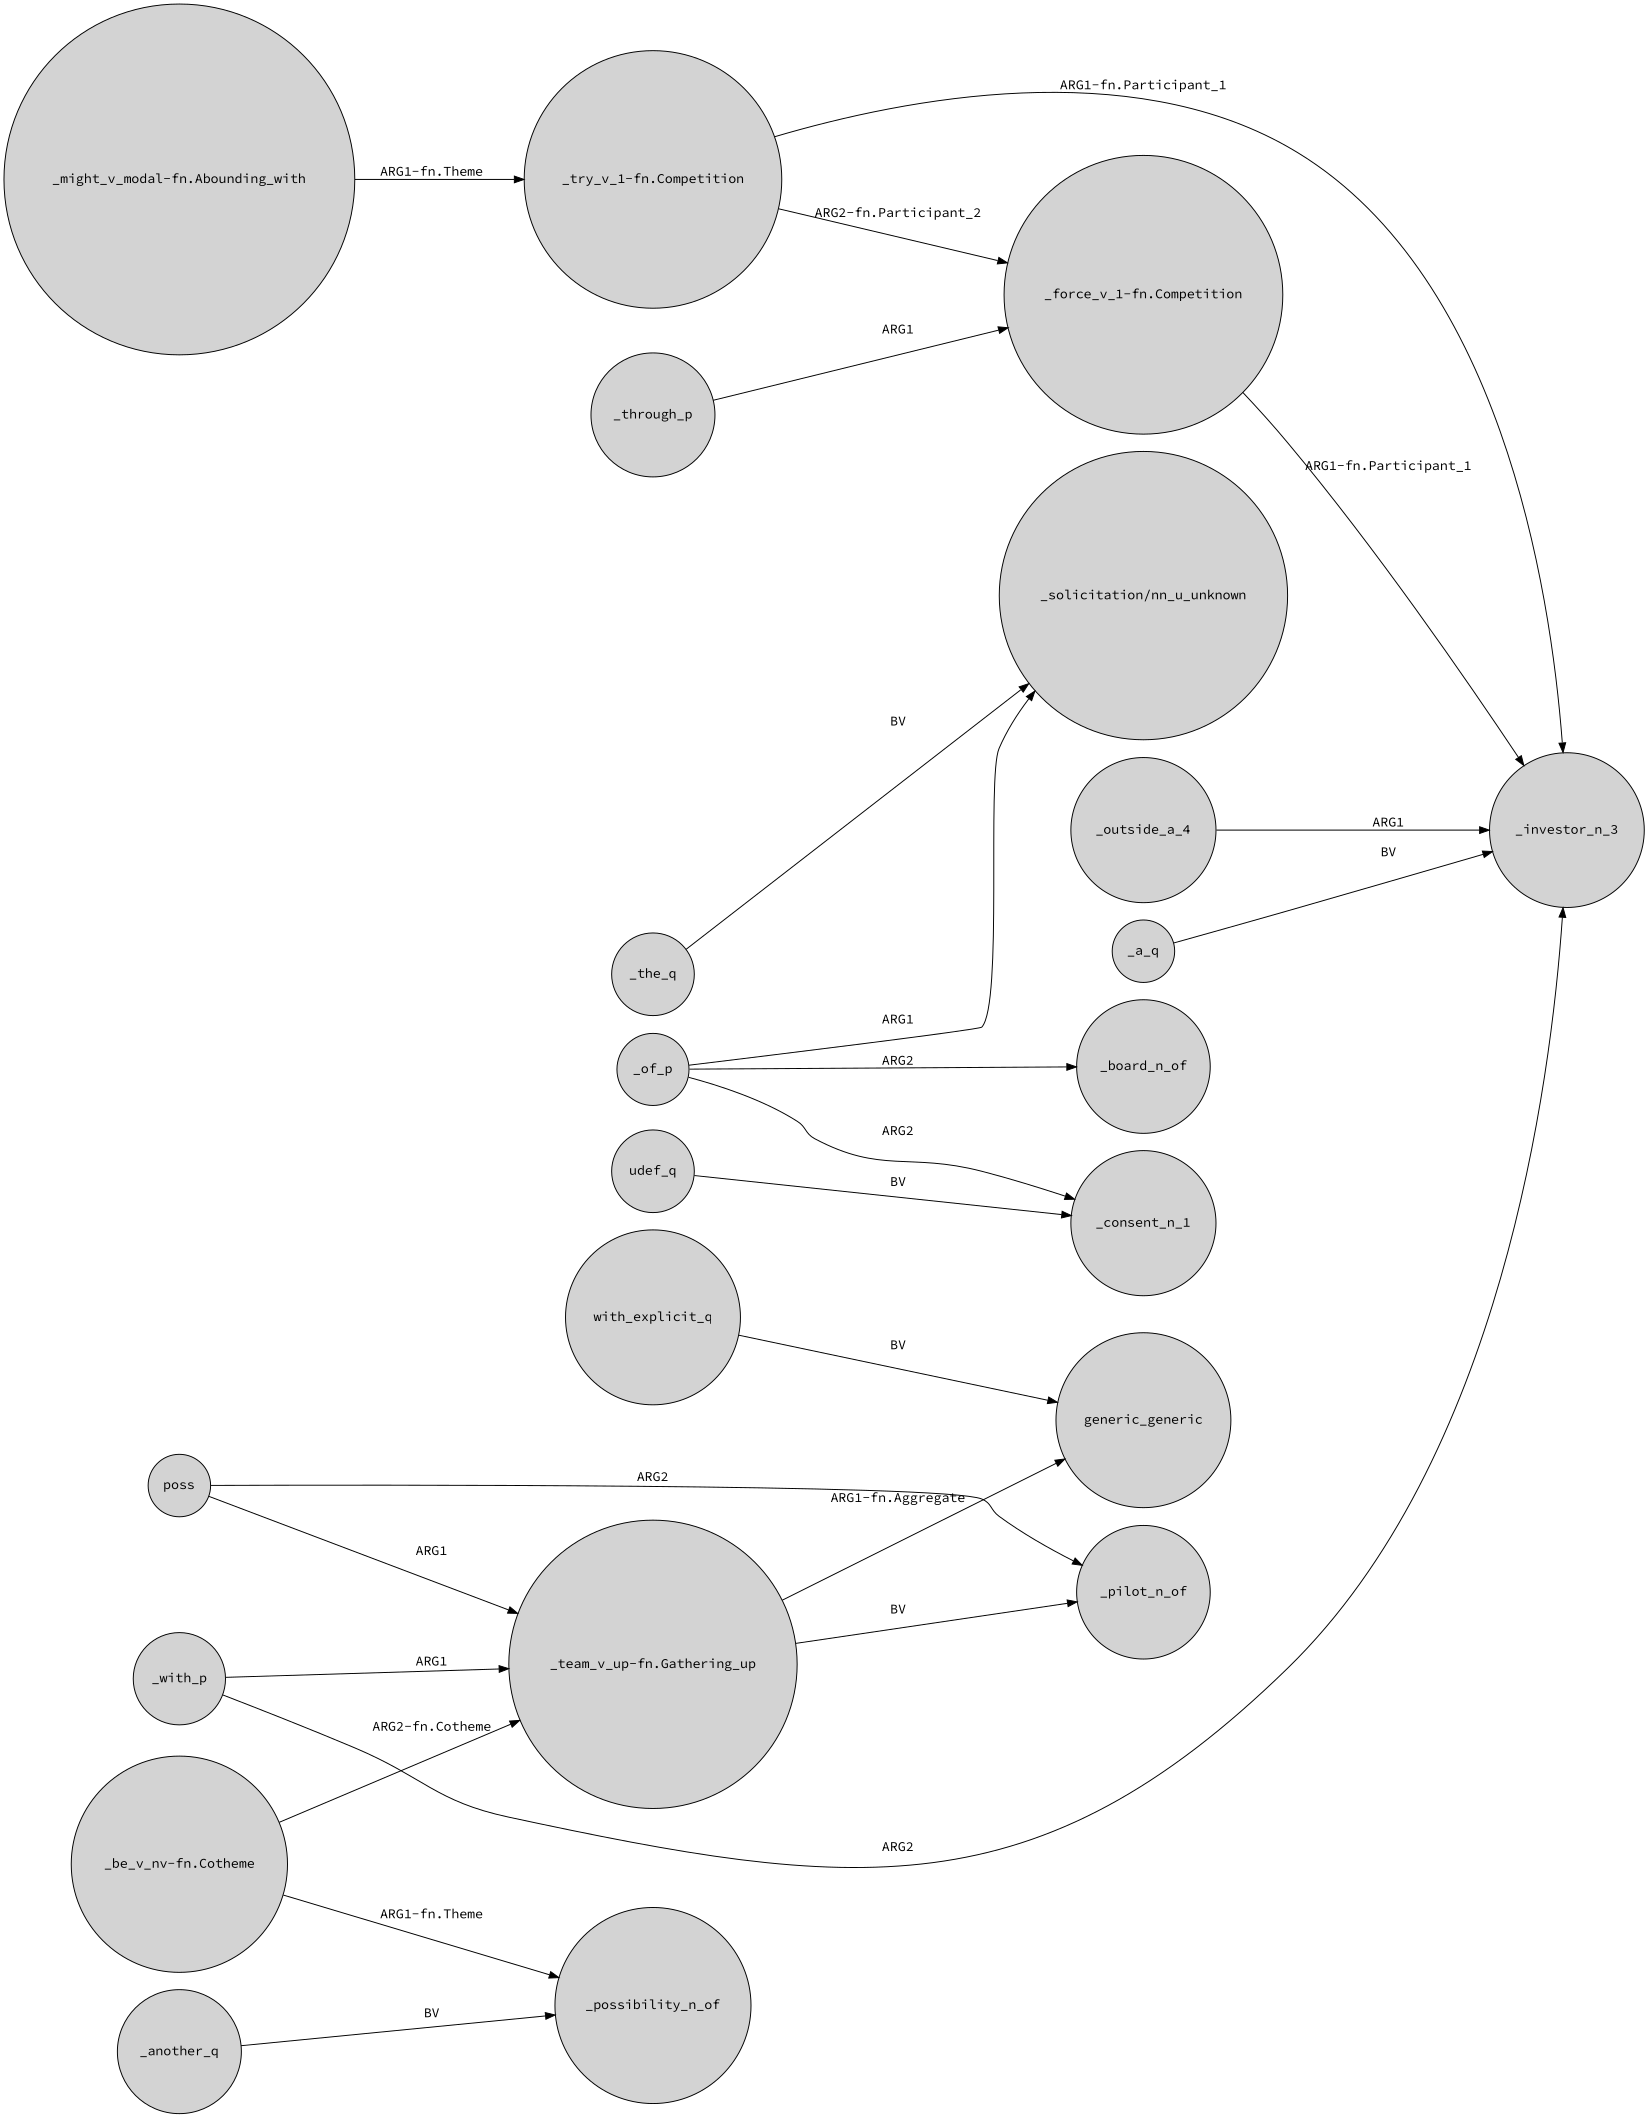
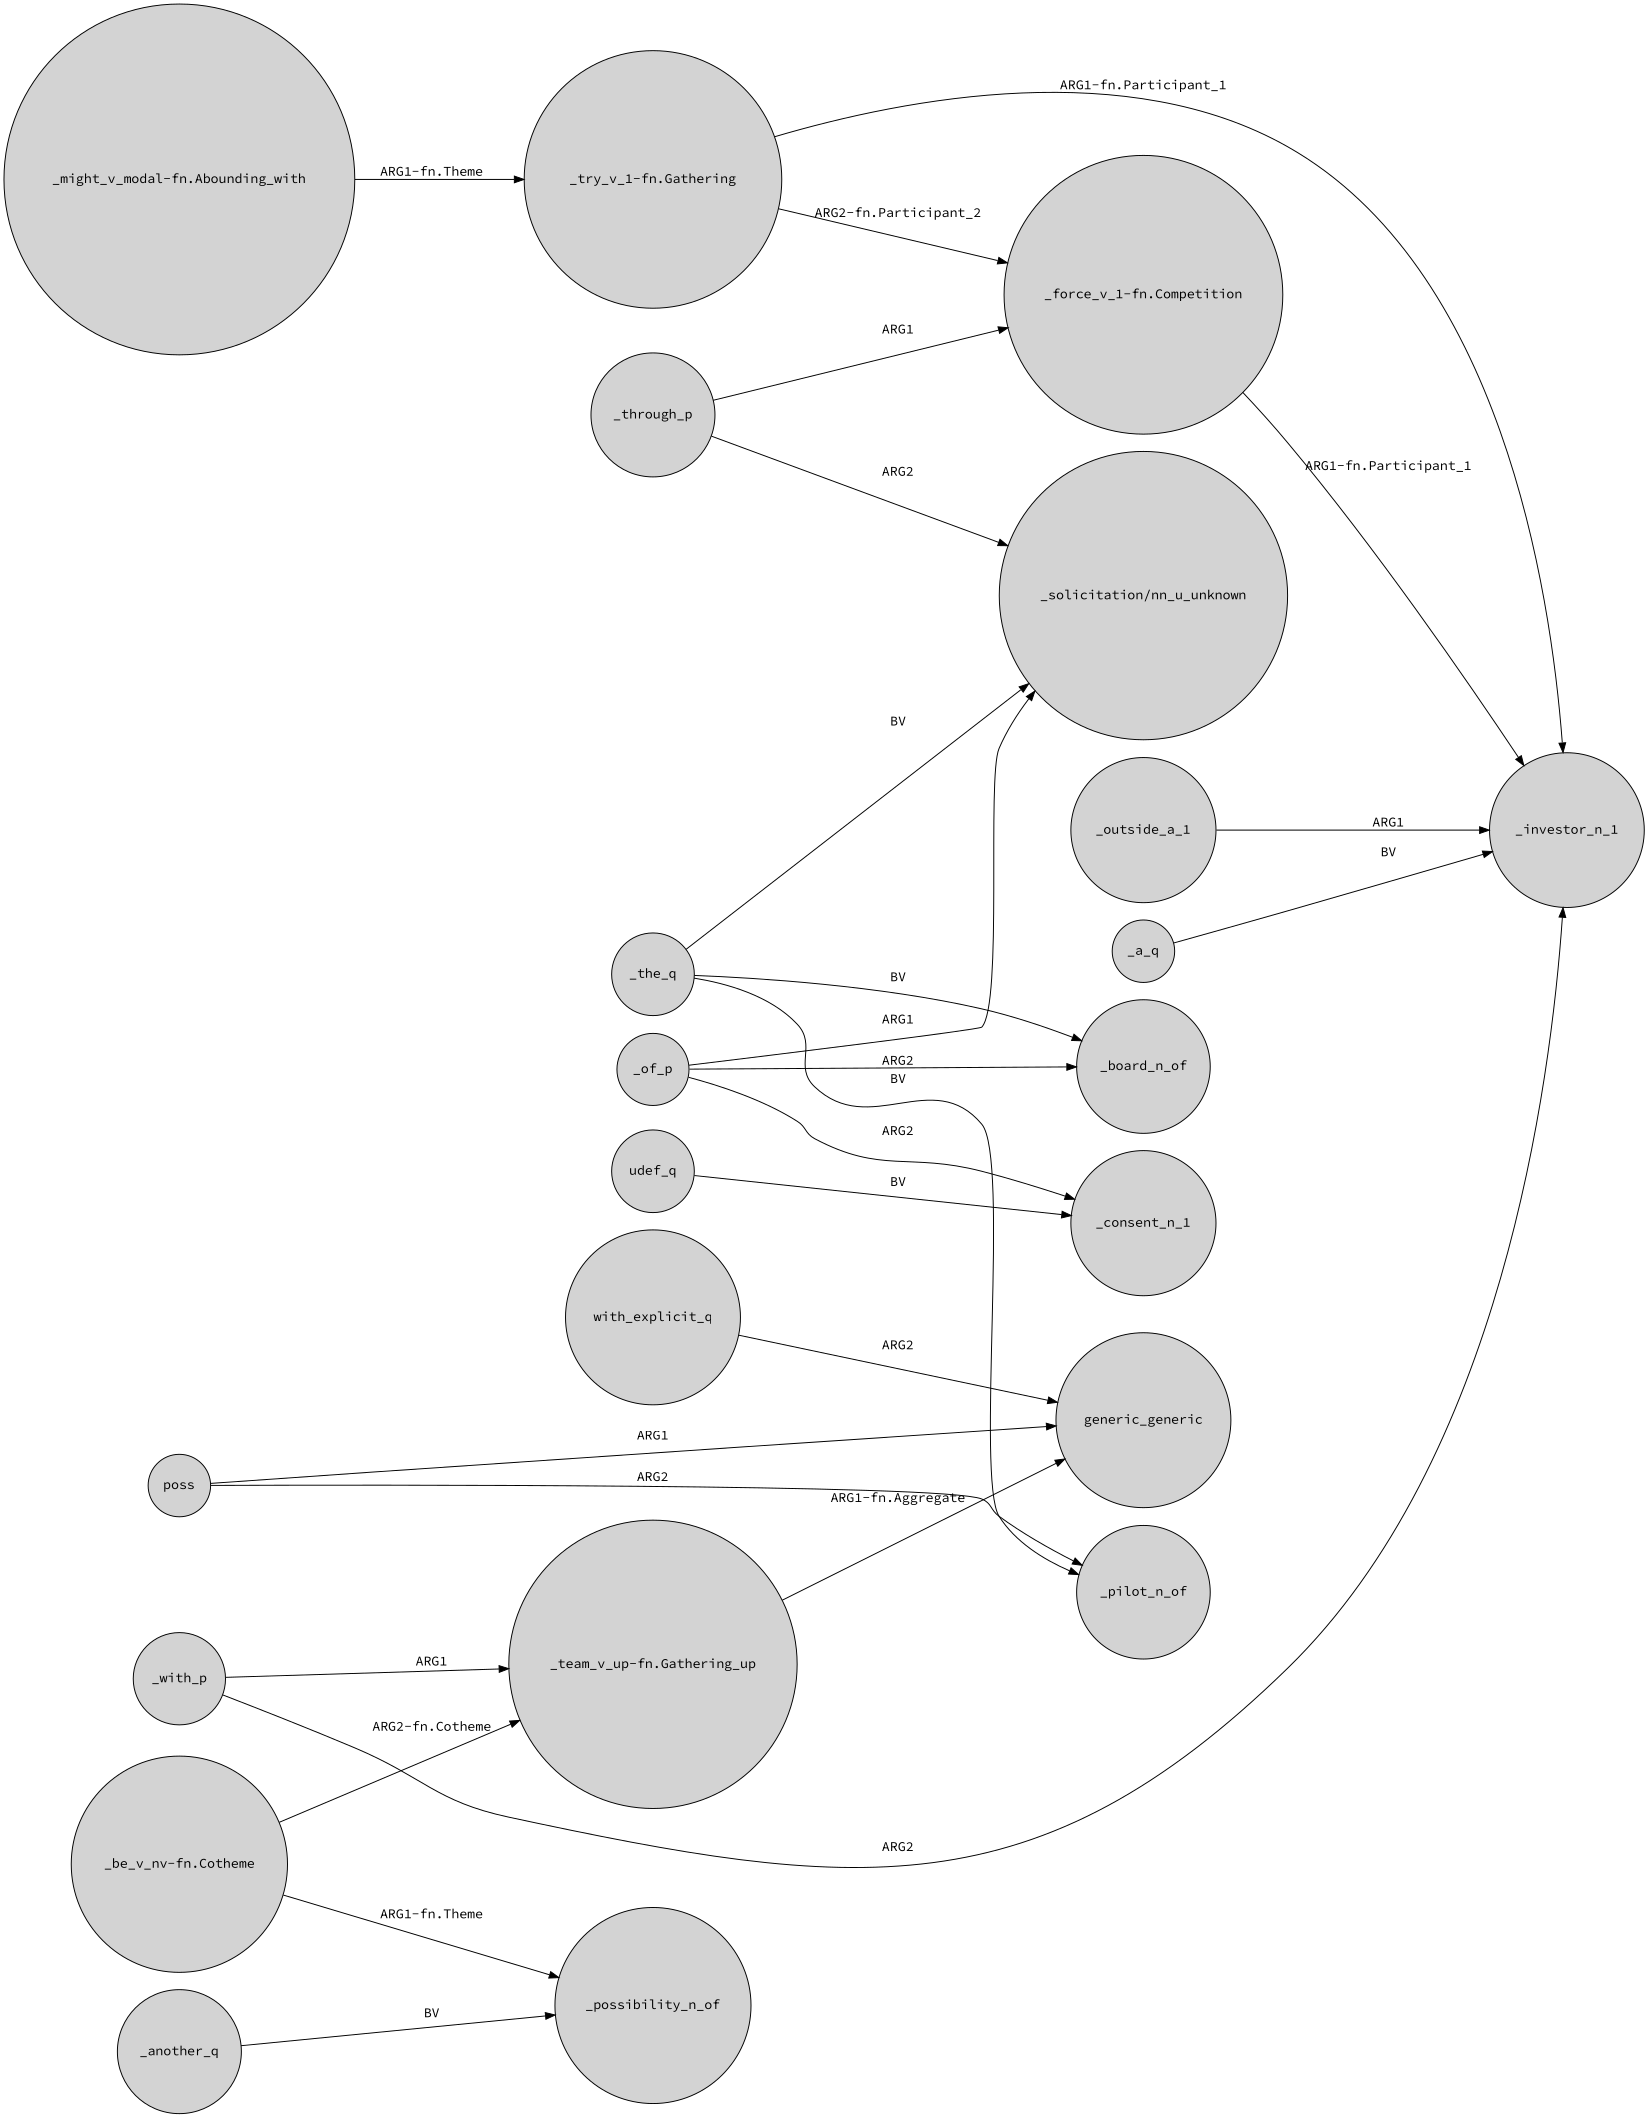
node "_try_v_1-fn.Competition": label "_try_v_1-fn.Competition" -> "_try_v_1-fn.Gathering"
edge "_through_p" -> "_solicitation/nn_u_unknown": added, label "ARG2"
node "_outside_a_4": label "_outside_a_4" -> "_outside_a_1"
node "_investor_n_3": label "_investor_n_3" -> "_investor_n_1"
edge "_the_q" -> "_board_n_of": added, label "BV"
edge "with_explicit_q" -> "generic_generic": label "BV" -> "ARG2"
edge "poss" -> "_team_v_up-fn.Gathering_up": now "poss" -> "generic_generic"
edge "_team_v_up-fn.Gathering_up" -> "_pilot_n_of": now "_the_q" -> "_pilot_n_of"
